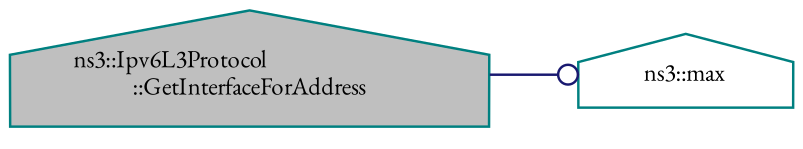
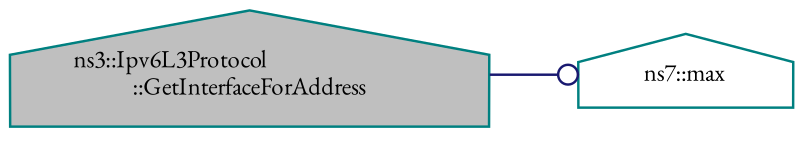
node "ns3::max": label "ns3::max" -> "ns7::max"
